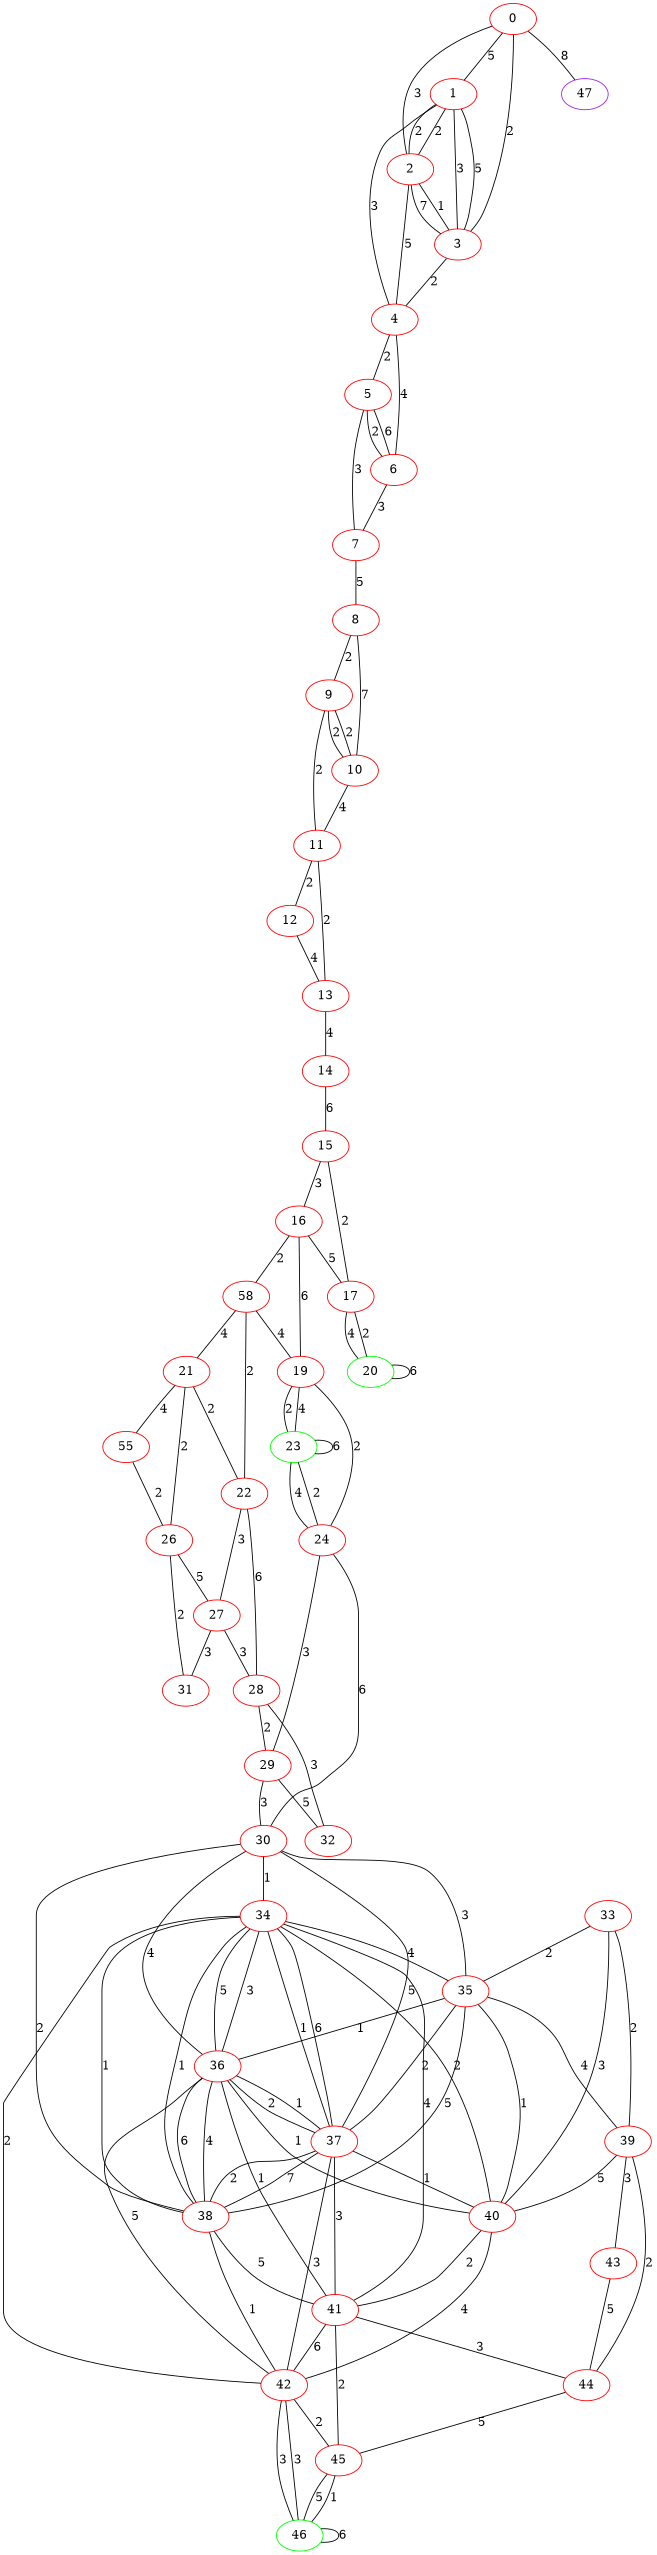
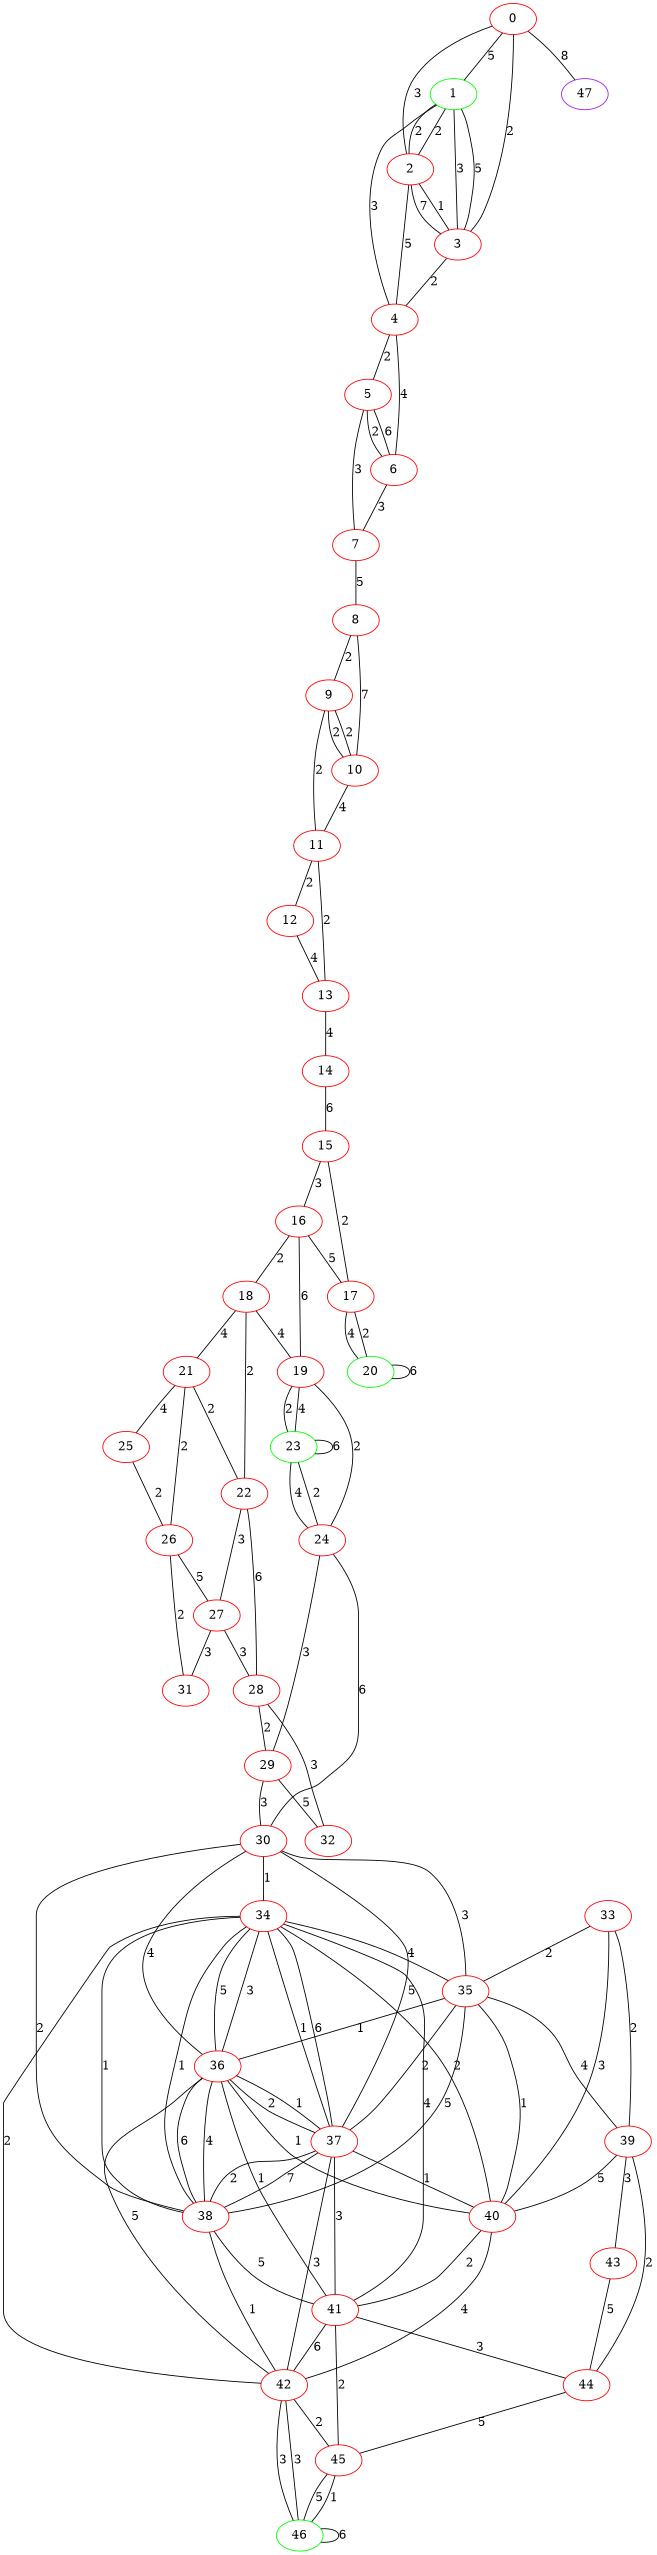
node "1": color red -> green
node "58": label "58" -> "18"
node "55": label "55" -> "25"
